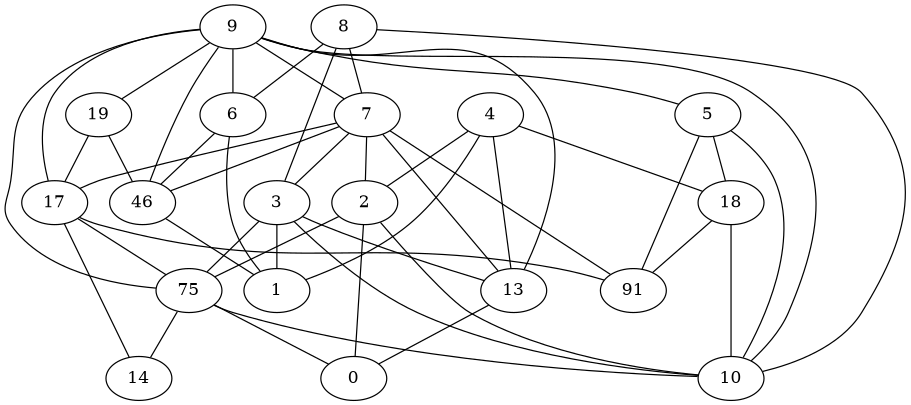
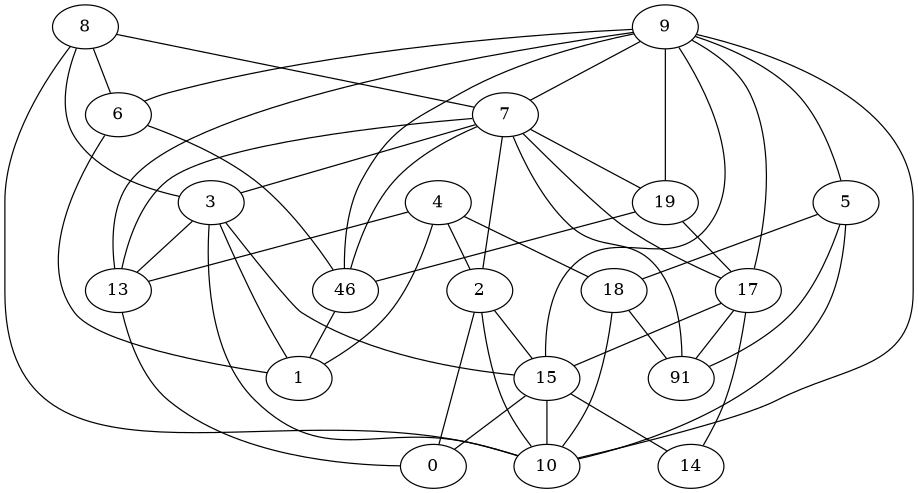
edge "7" -- "19": added
node "75": label "75" -> "15"
